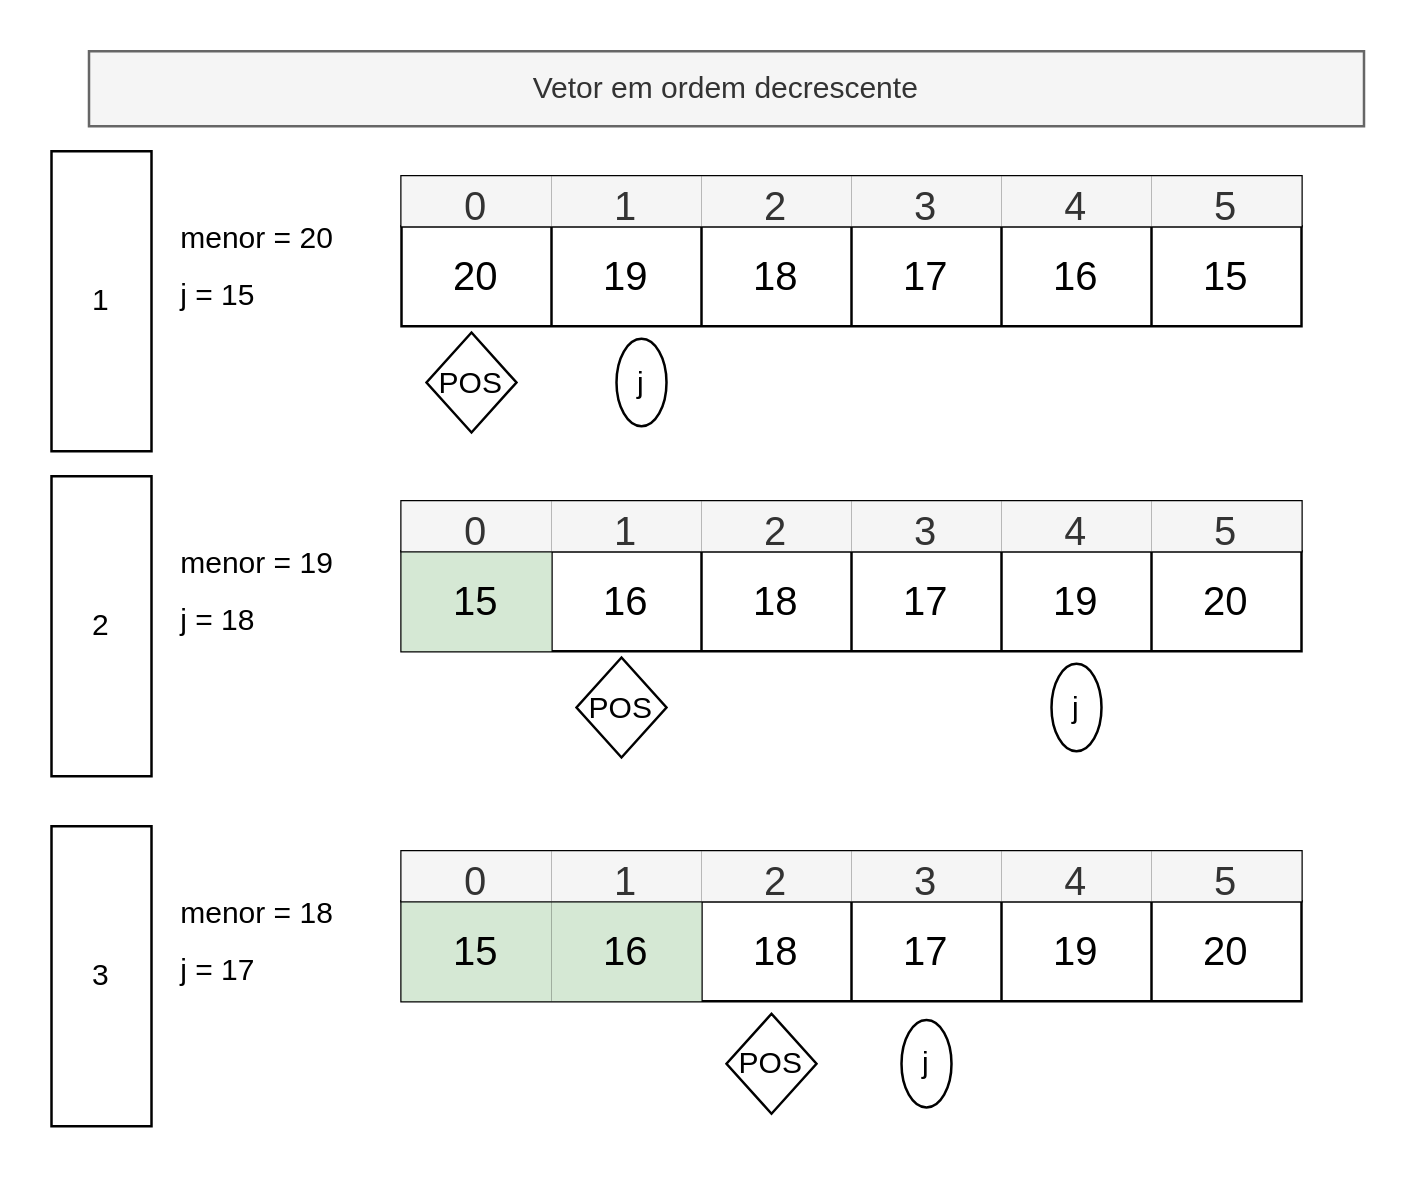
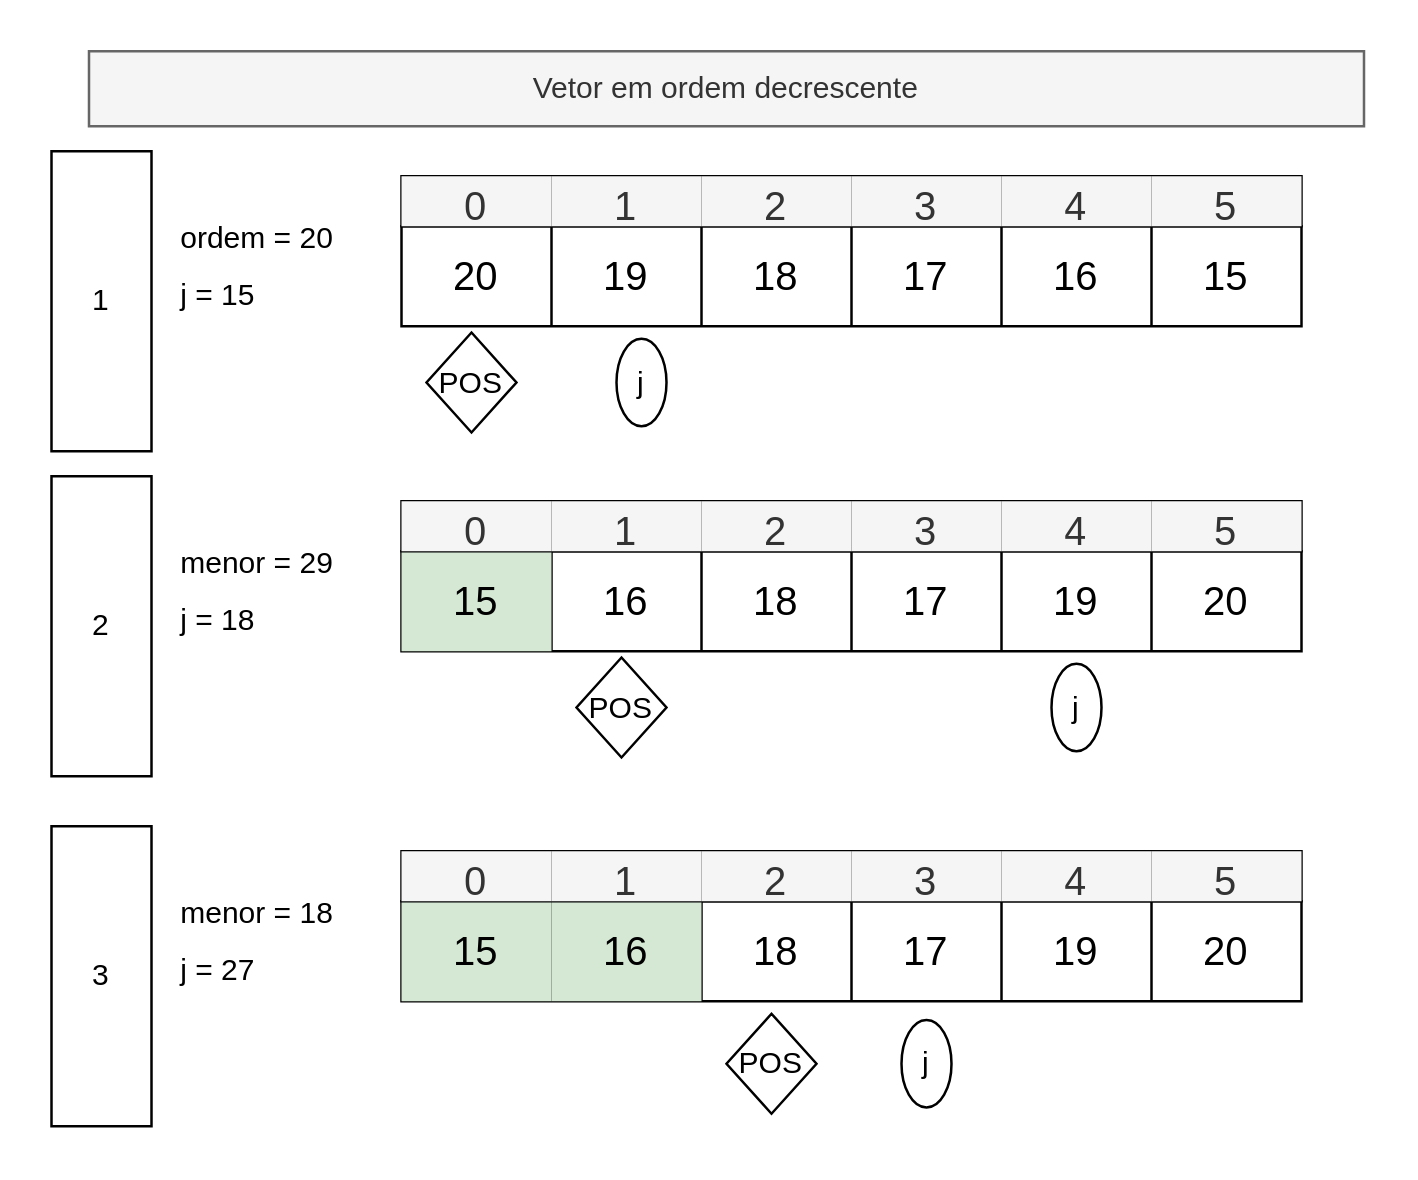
node "menor = 20": label "menor = 20" -> "ordem = 20"
node "menor = 19": label "menor = 19" -> "menor = 29"
node "j = 17": label "j = 17" -> "j = 27"
